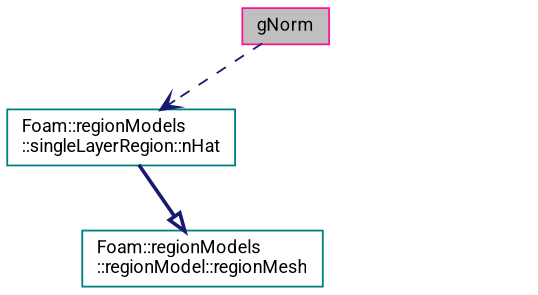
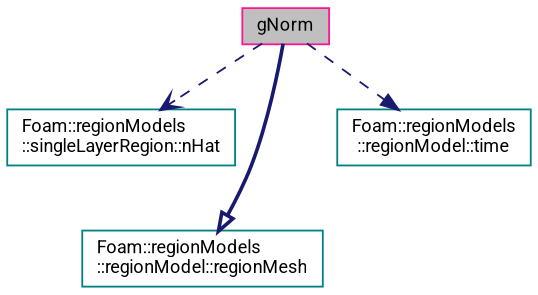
node "Foam::regionModels ::regionModel::time": added
edge "Foam::regionModels ::singleLayerRegion::nHat" -> "Foam::regionModels ::regionModel::regionMesh": now "gNorm" -> "Foam::regionModels ::regionModel::regionMesh"
